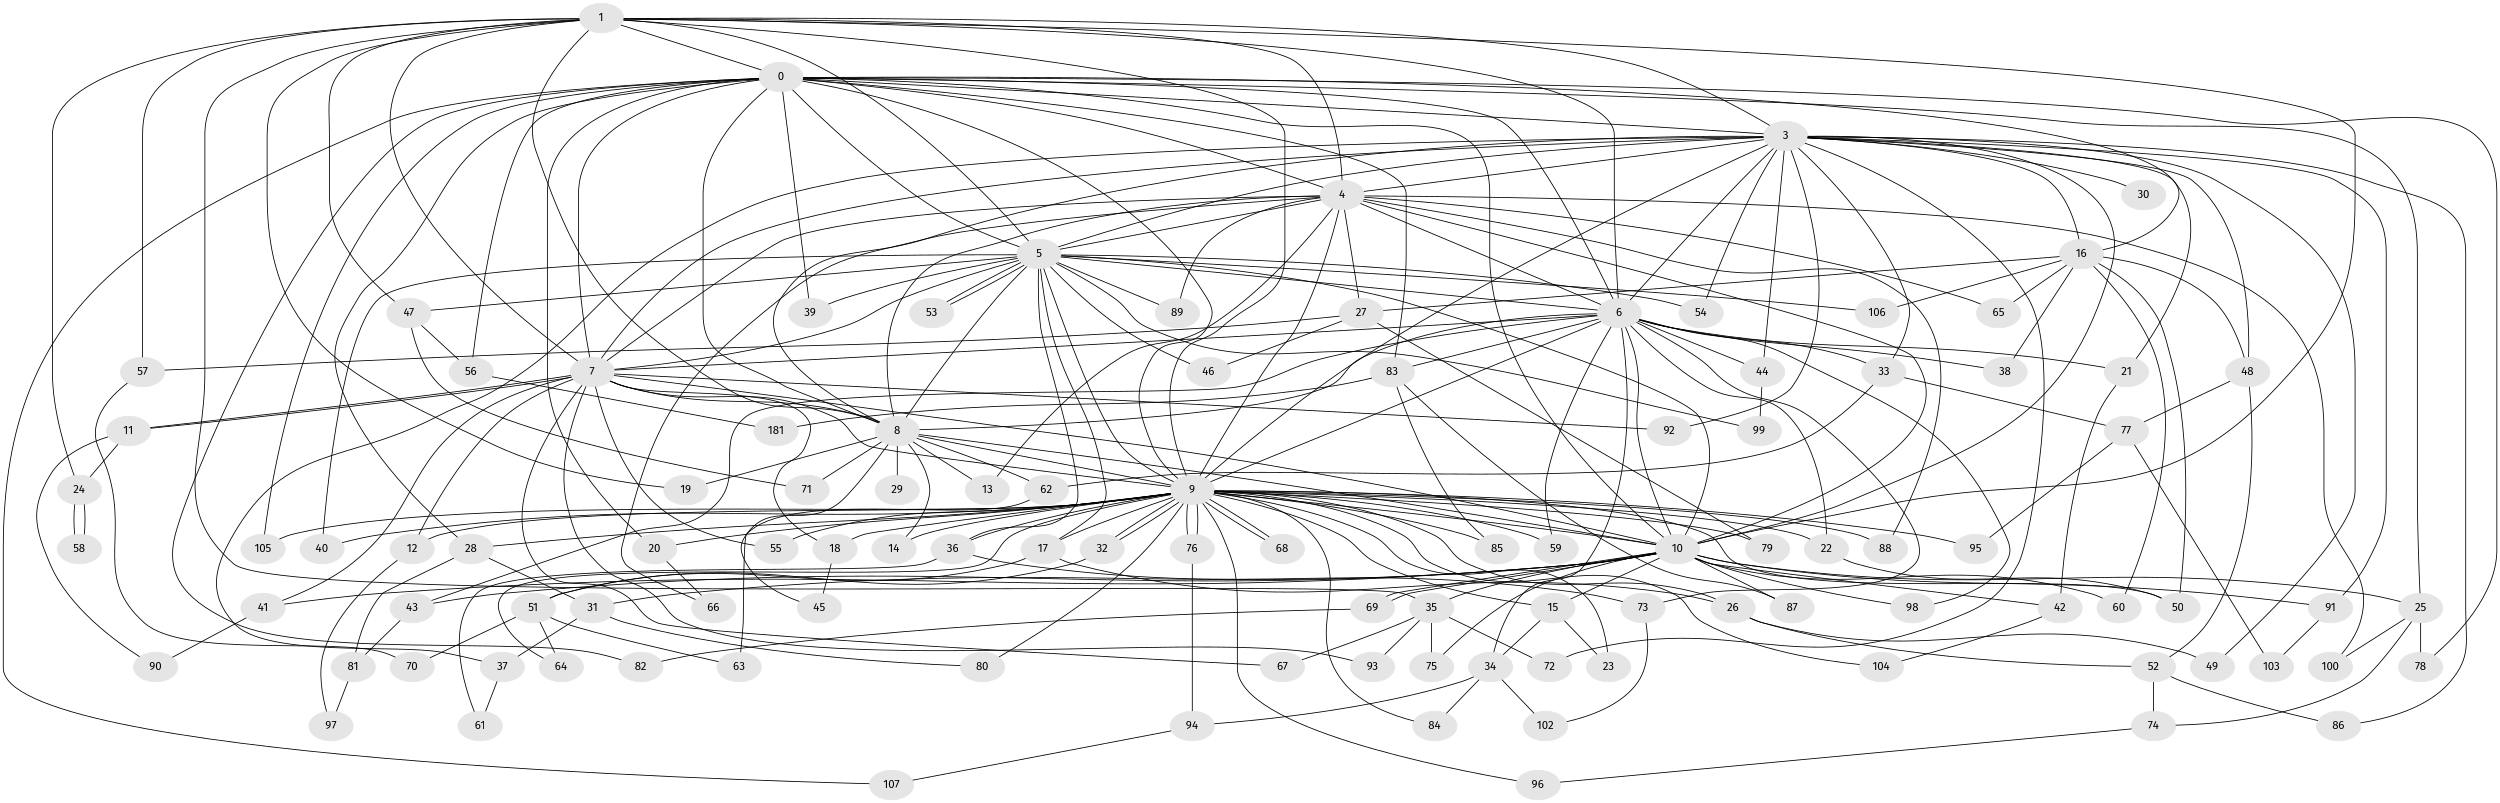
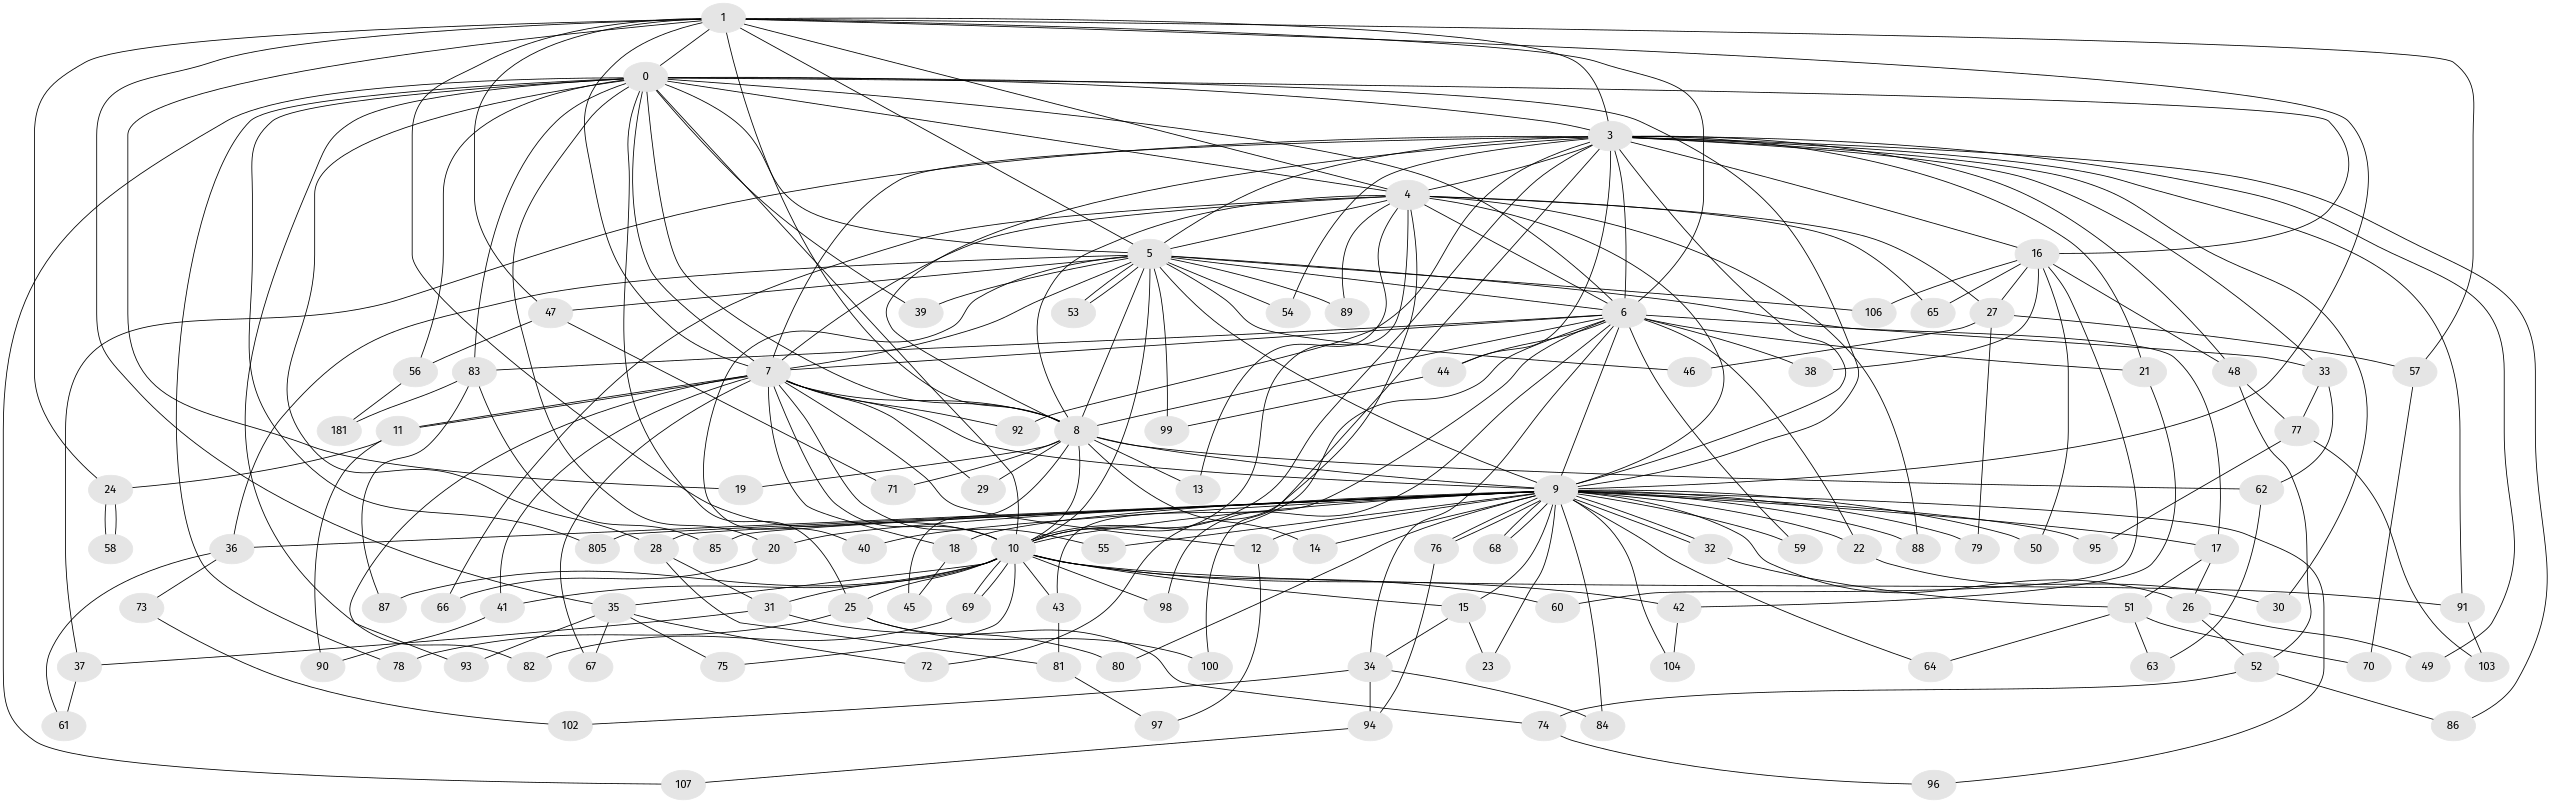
edge "7" -- "29": added
edge "6" -- "73": removed
node "105": label "105" -> "805"
edge "22" -- "50": now "22" -- "30"
